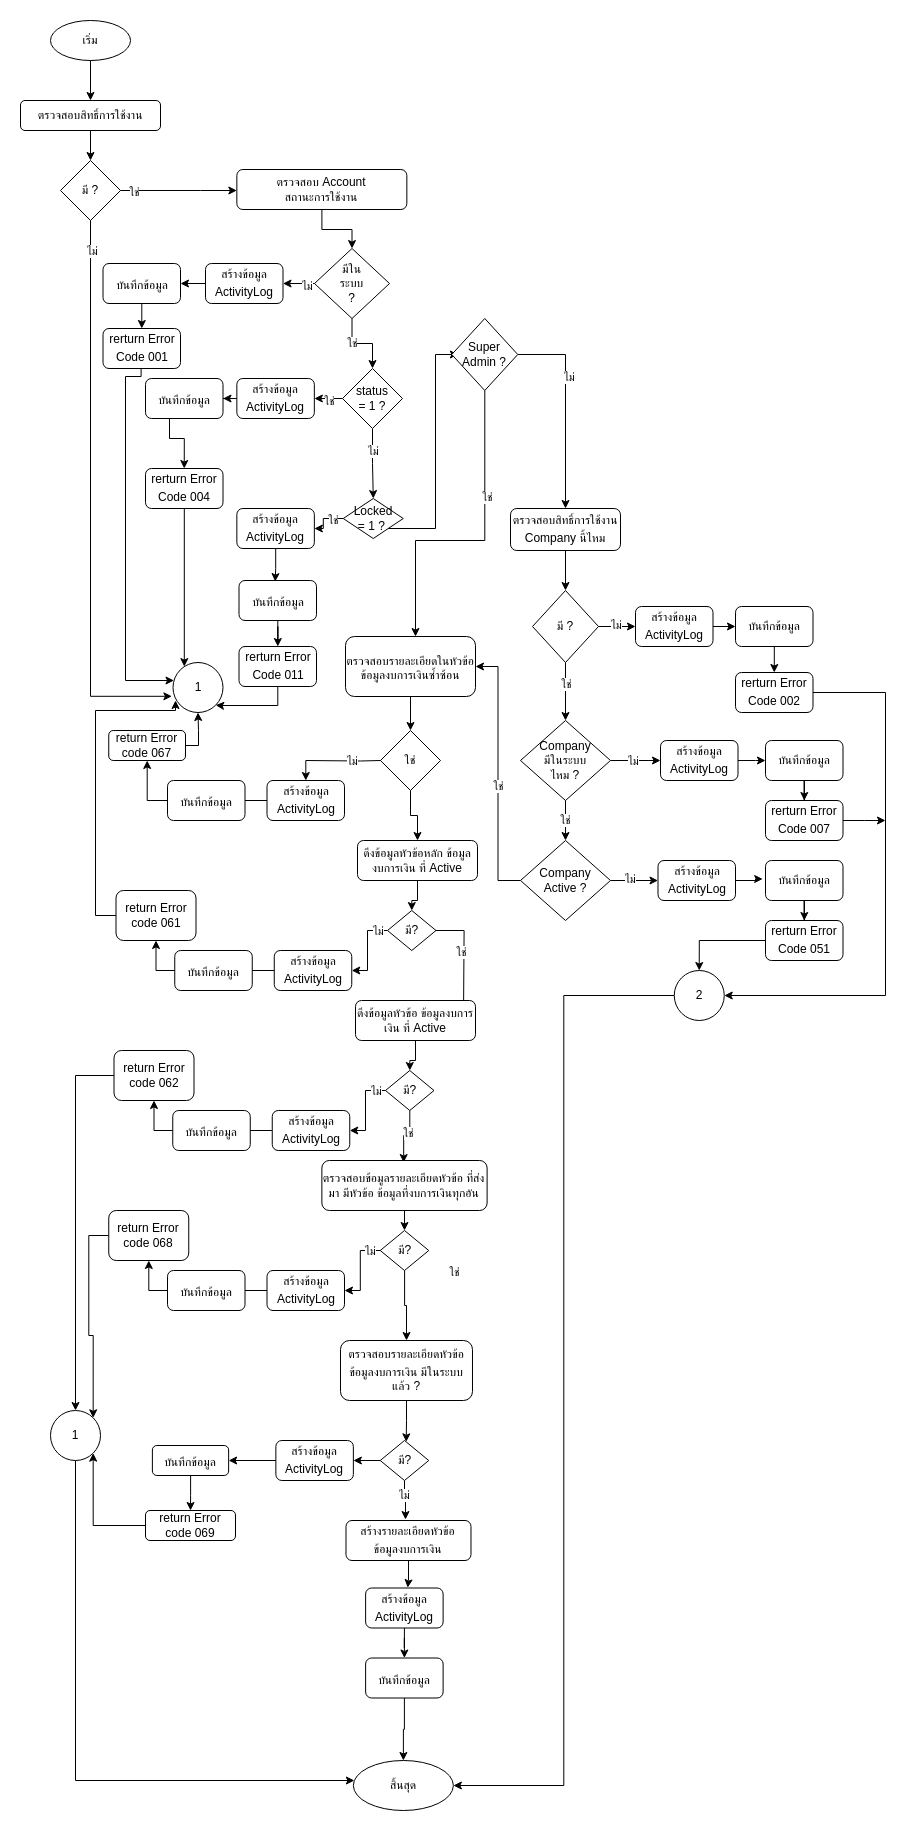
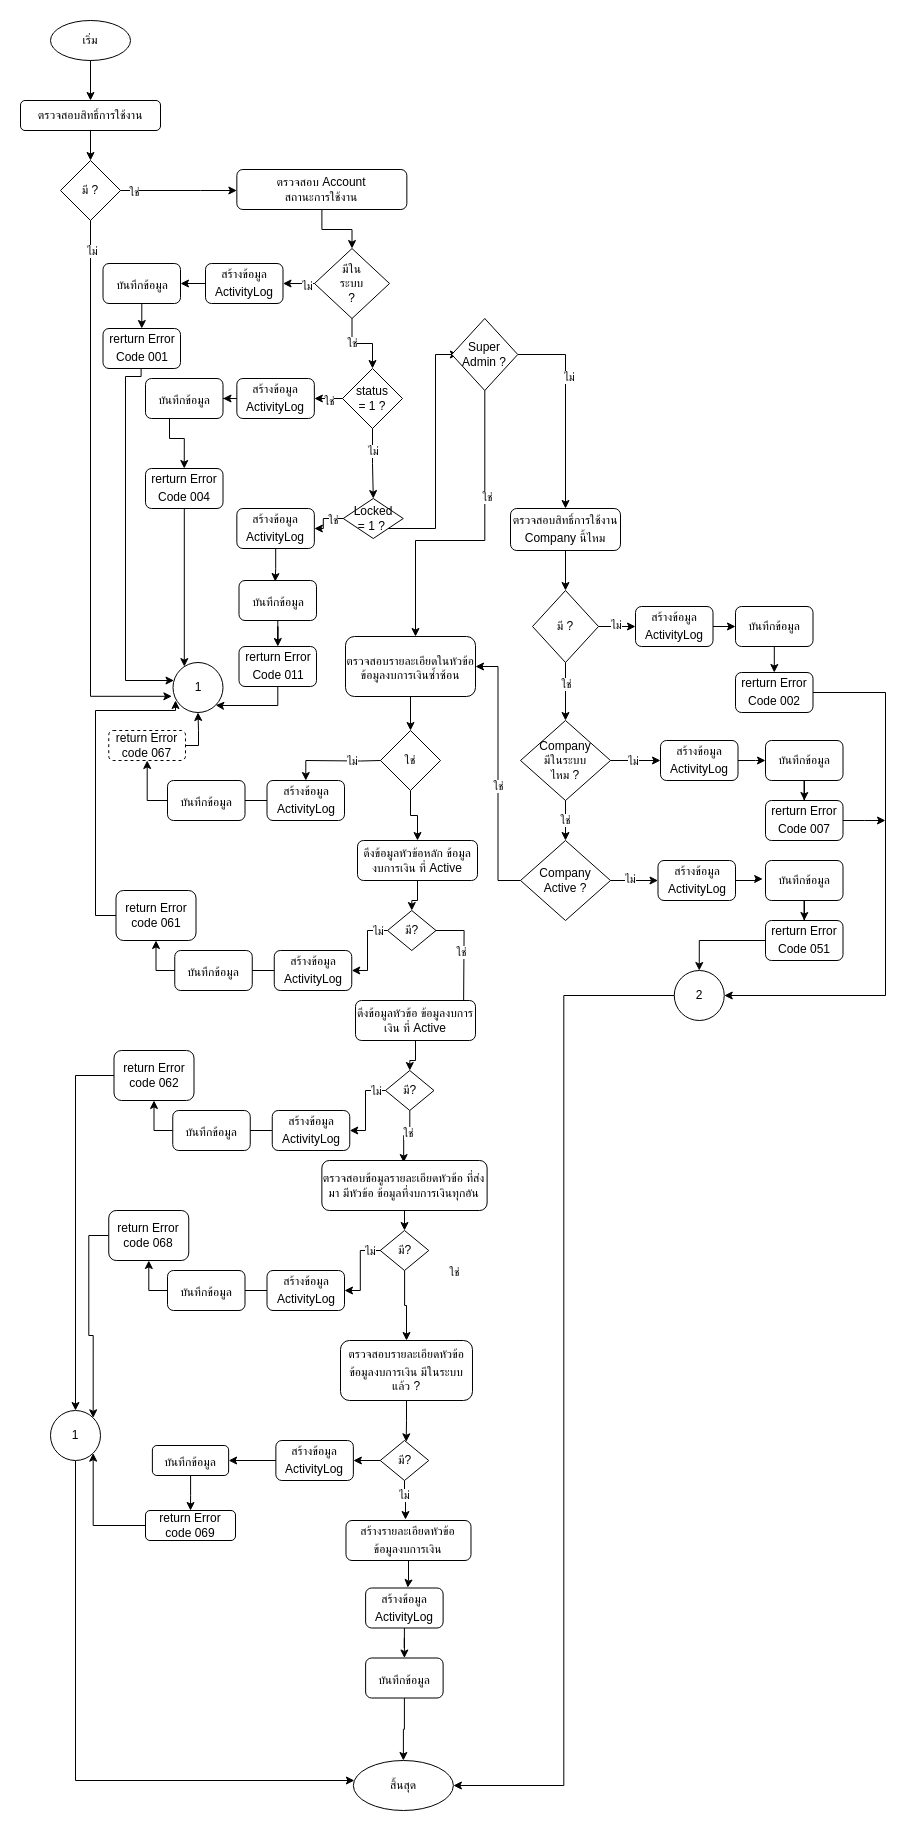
node "return Error code 067": style solid -> dashed
